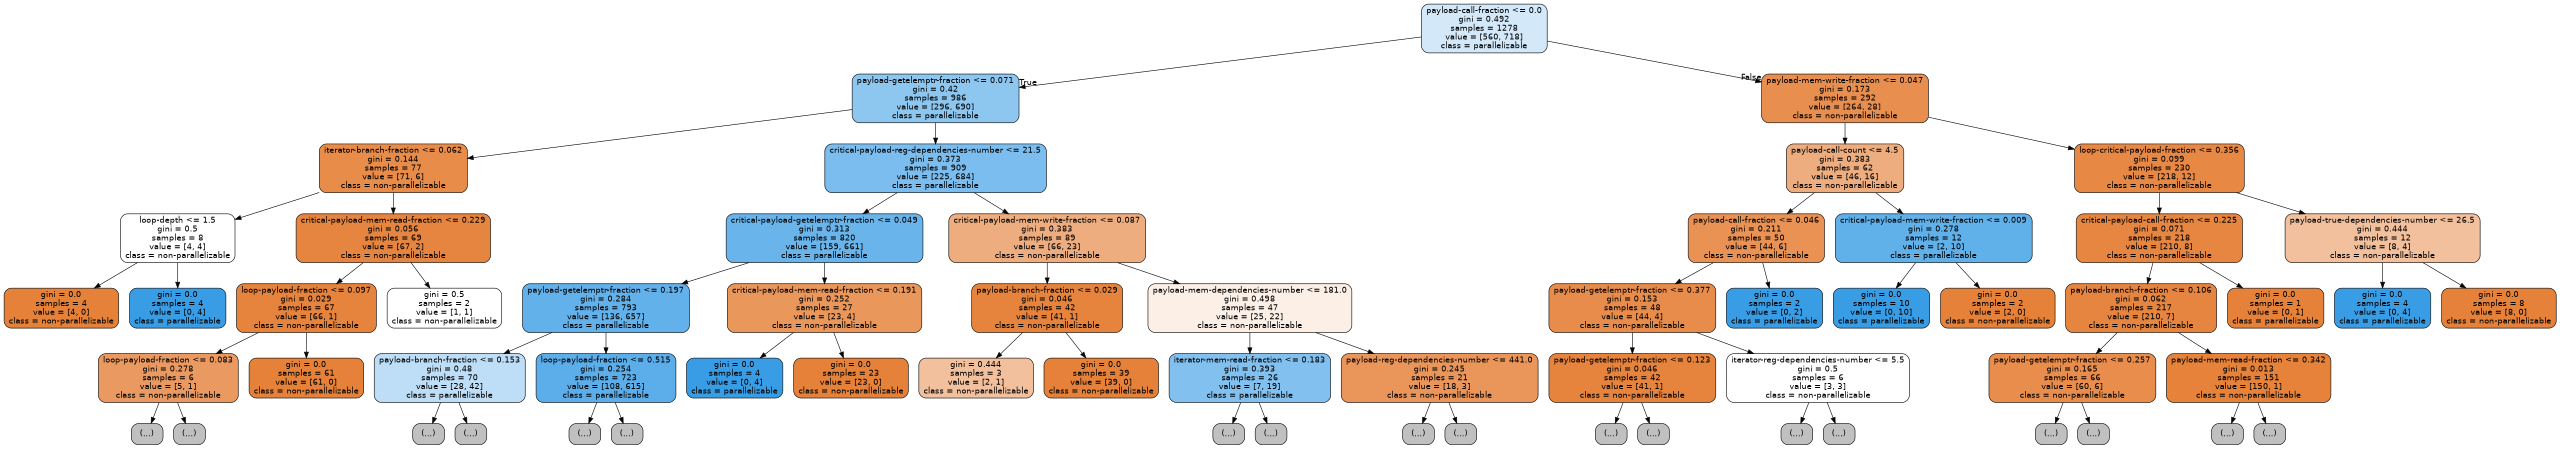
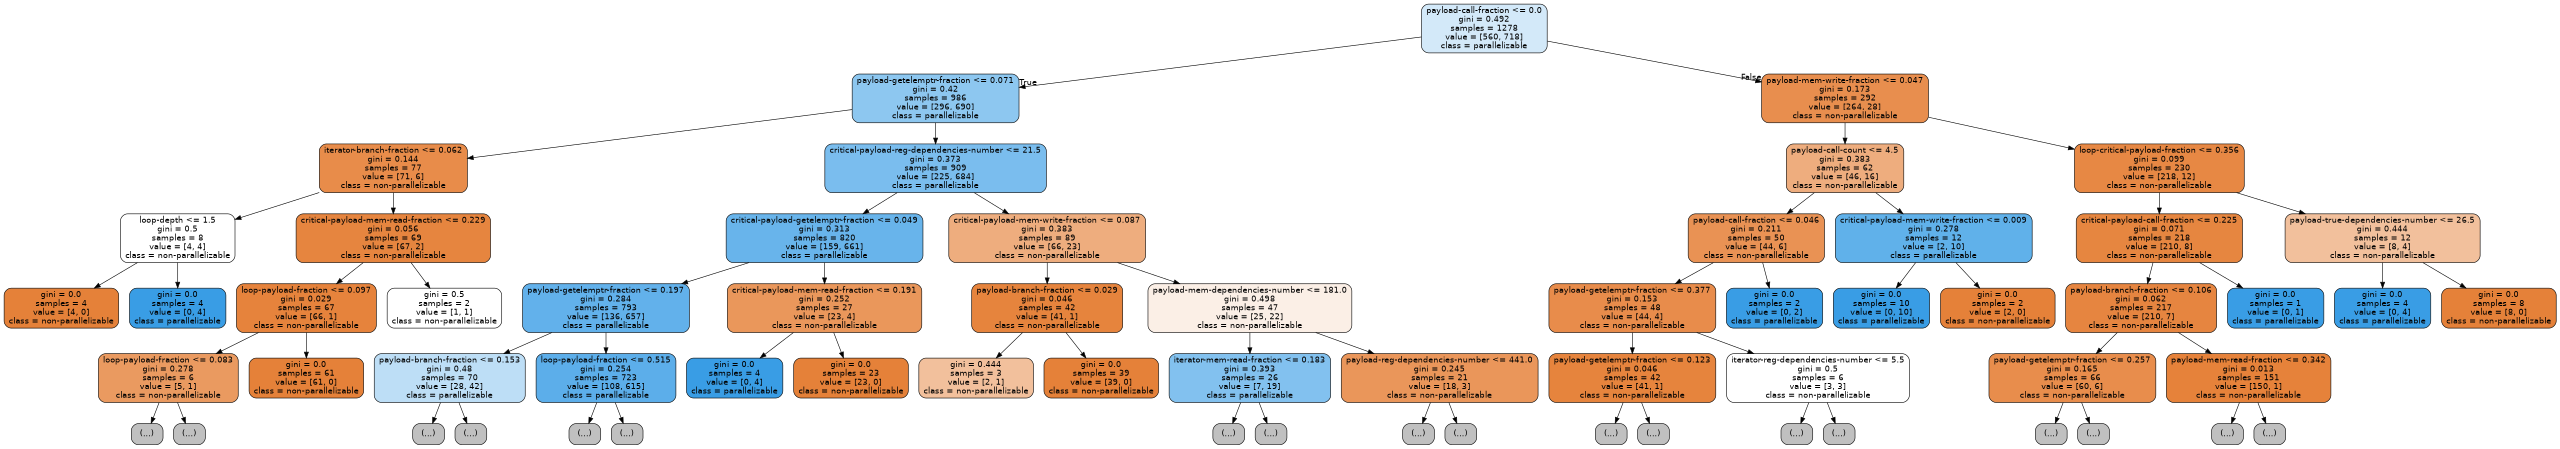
node "gini = 0.0 samples = 1 value = [0, 1] class = parallelizable": fillcolor #e58139ff -> #399de5ff
